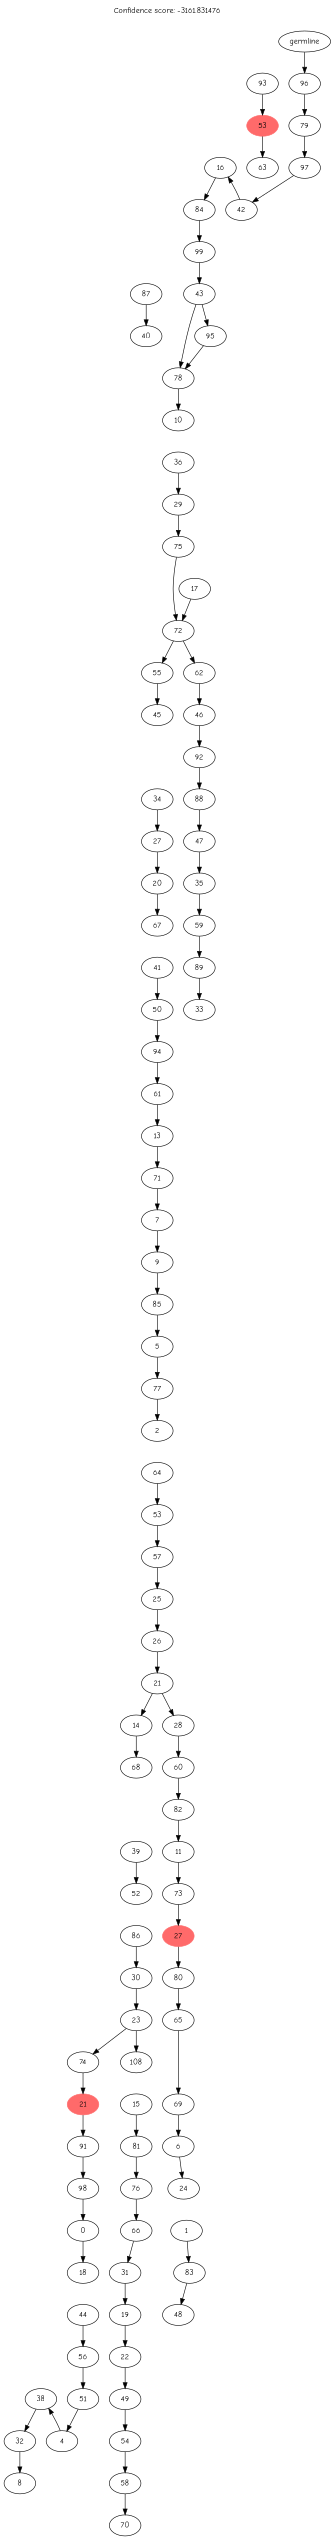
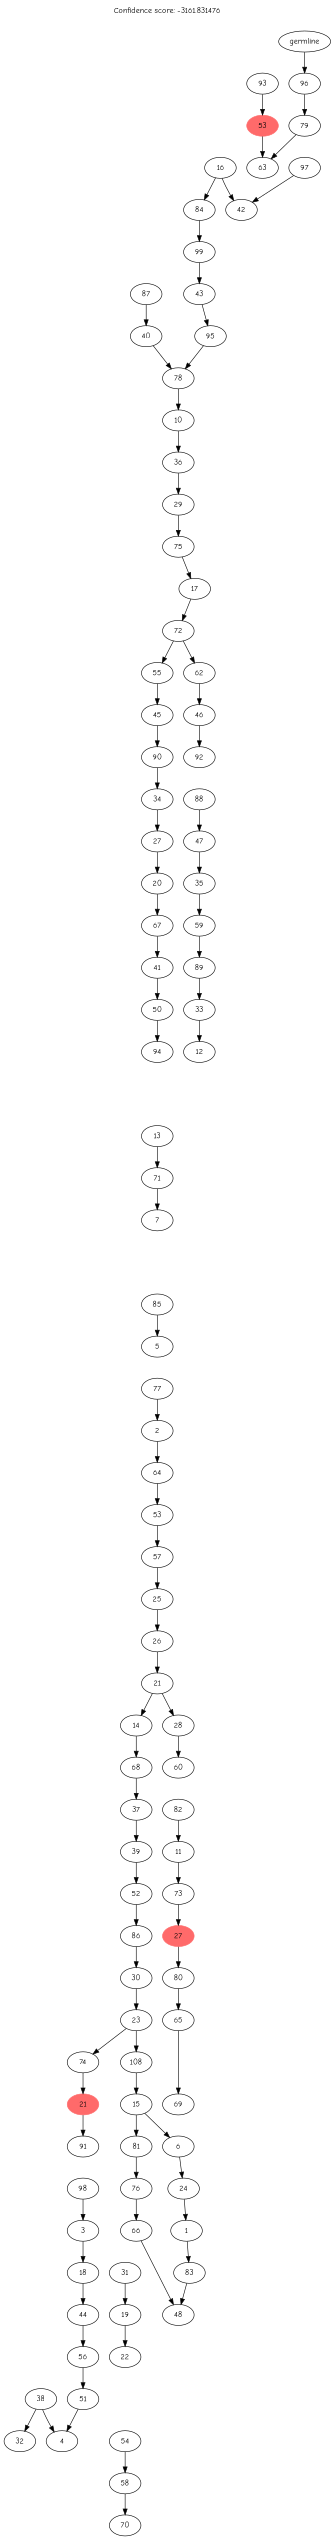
edge "79" -> "97": now "79" -> "63"
edge "42" -> "16": reversed
edge "43" -> "78": now "40" -> "78"
edge "10" -> "36": added
edge "75" -> "72": now "75" -> "17"
node "90": added
edge "92" -> "88": removed
edge "67" -> "41": added
node "12": added
node "61": removed
node "9": removed
edge "5" -> "77": removed
edge "2" -> "64": added
edge "60" -> "82": removed
node "37": added
edge "52" -> "86": added
edge "108" -> "15": added
edge "69" -> "6": now "15" -> "6"
edge "91" -> "98": removed
edge "24" -> "1": added
node "0": label "0" -> "3"
edge "66" -> "31": now "66" -> "48"
edge "18" -> "44": added
node "49": removed
edge "4" -> "38": reversed
node "8": removed
